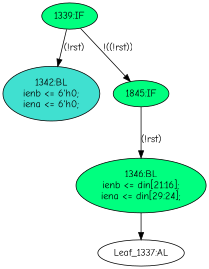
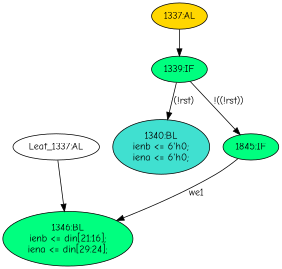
node "1337:AL": added
node "1342:BL ienb <= 6'h0; iena <= 6'h0;": label "1342:BL ienb <= 6'h0; iena <= 6'h0;" -> "1340:BL ienb <= 6'h0; iena <= 6'h0;"
edge "1845:IF" -> "1346:BL ienb <= din[21:16]; iena <= din[29:24];": label "(!rst)" -> "we1"
edge "1346:BL ienb <= din[21:16]; iena <= din[29:24];" -> "Leaf_1337:AL": reversed
